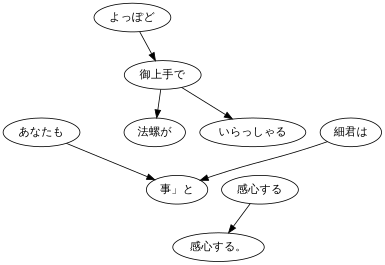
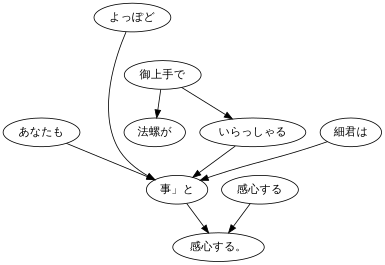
edge "よっぽど" -> "御上手で": now "よっぽど" -> "事」と"
edge "いらっしゃる" -> "事」と": added
edge "事」と" -> "感心する。": added
